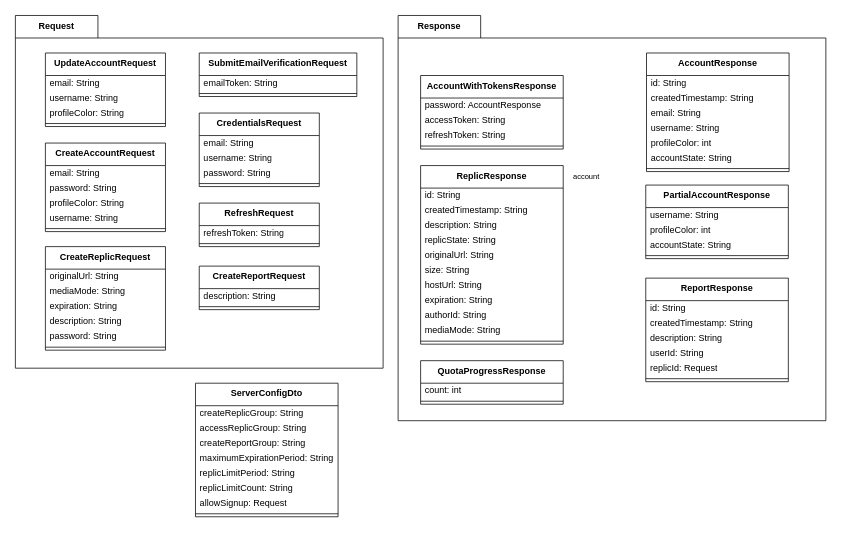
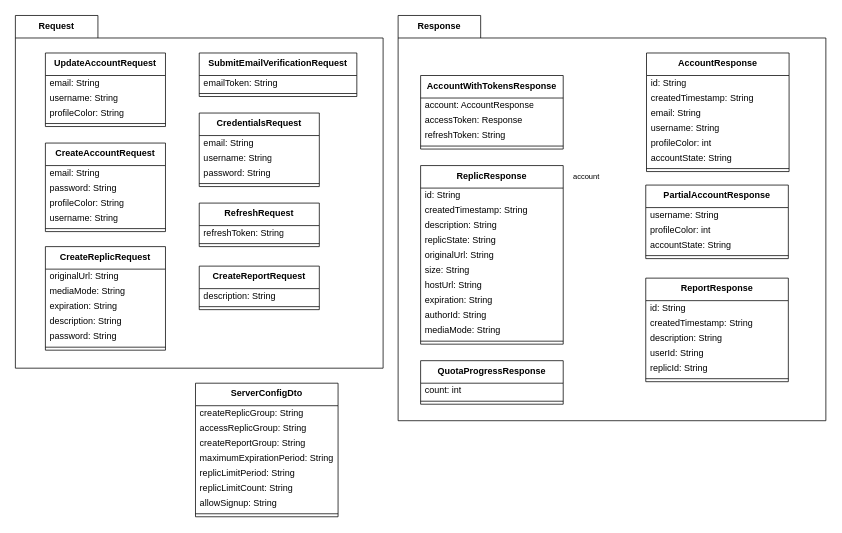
node "password: AccountResponse": label "password: AccountResponse" -> "account: AccountResponse"
node "accessToken: String": label "accessToken: String" -> "accessToken: Response"
node "replicId: Request": label "replicId: Request" -> "replicId: String"
node "allowSignup: Request": label "allowSignup: Request" -> "allowSignup: String"
